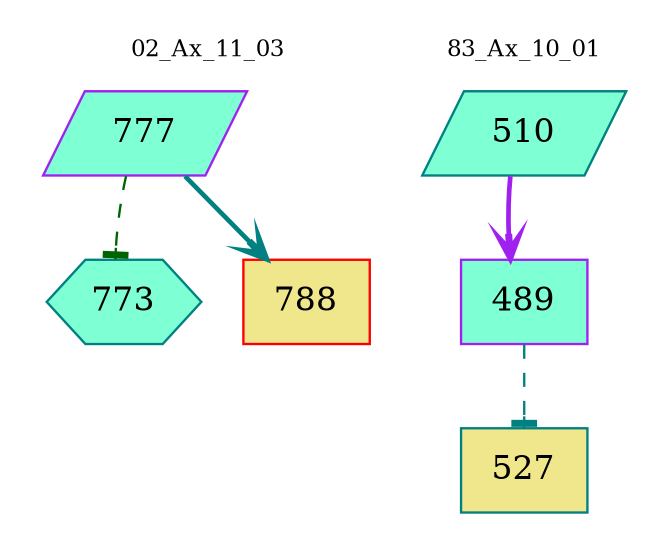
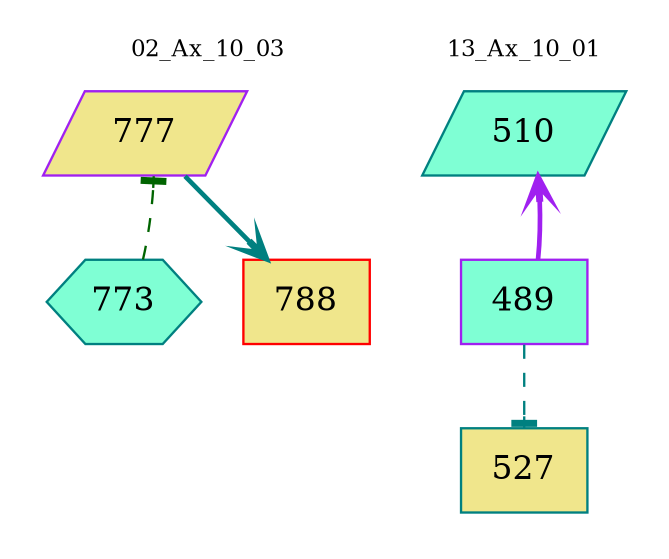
cluster "02_Ax_11_03": label "02_Ax_11_03" -> "02_Ax_10_03"
cluster "83_Ax_10_01": label "83_Ax_10_01" -> "13_Ax_10_01"
node "777": fillcolor aquamarine -> khaki
edge "510" -> "489": reversed
edge "777" -> "773": reversed
